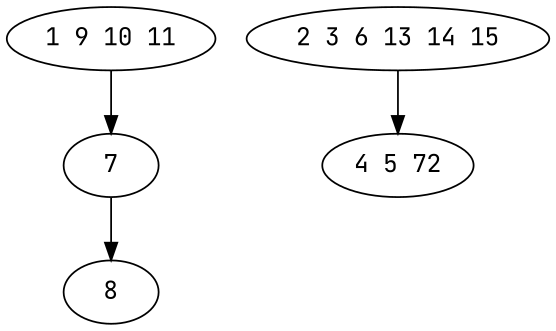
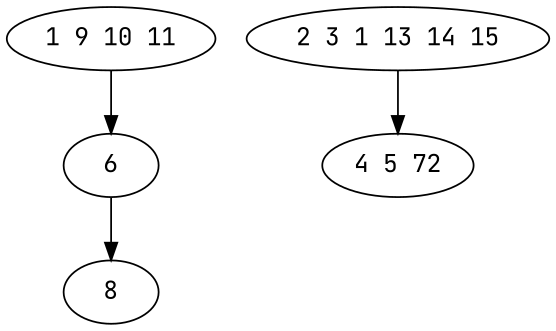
node "2 3 6 13 14 15": label "2 3 6 13 14 15" -> "2 3 1 13 14 15"
node "7": label "7" -> "6"
